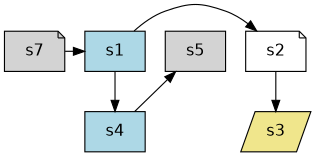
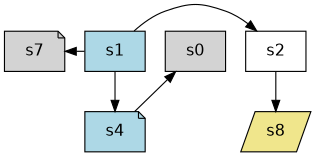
edge "s7" -> "s1": reversed
node "s5": label "s5" -> "s0"
node "s2": shape note -> box
node "s4": shape box -> note
node "s3": label "s3" -> "s8"
